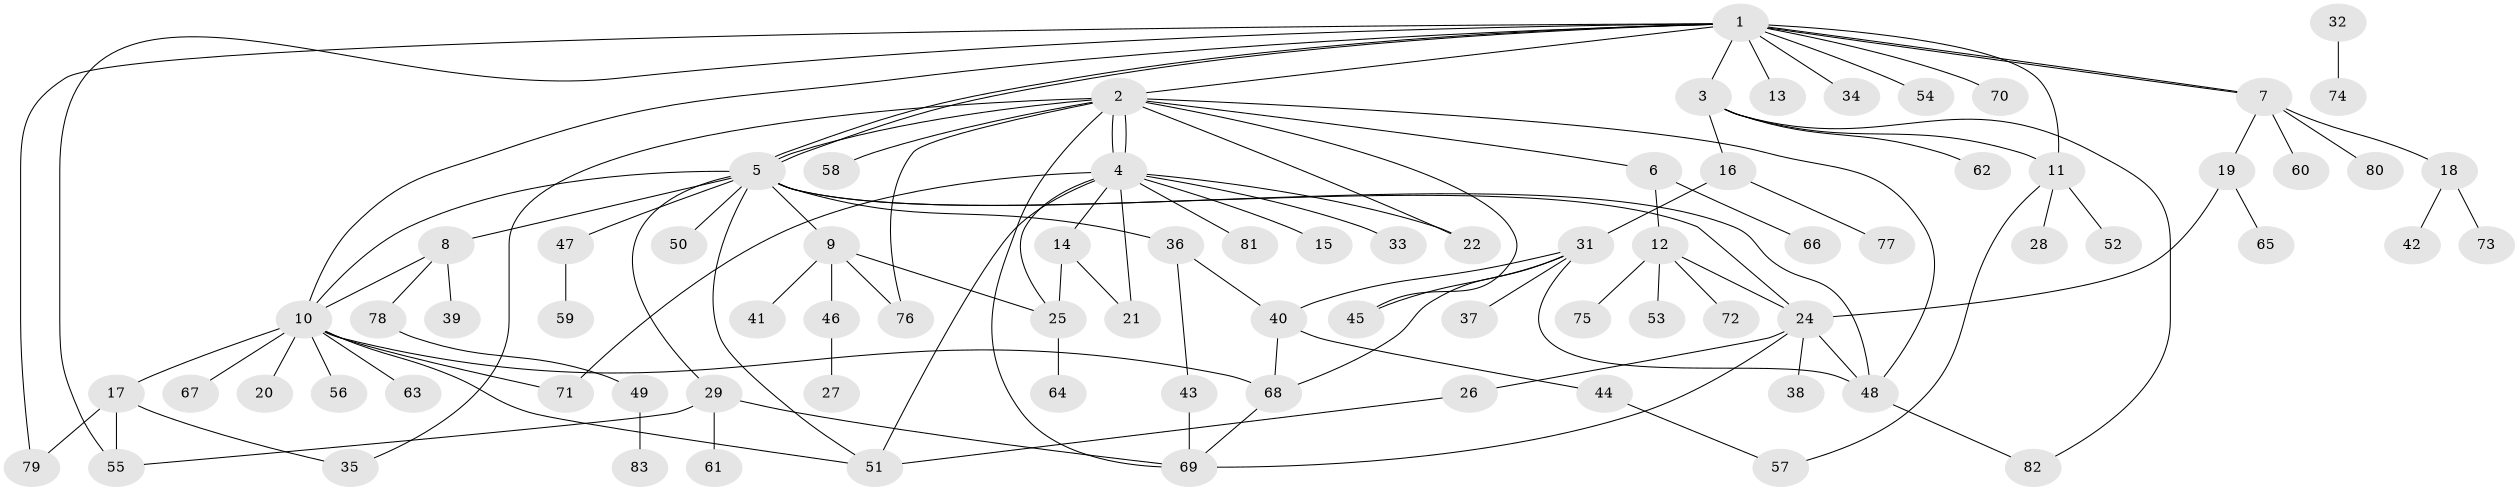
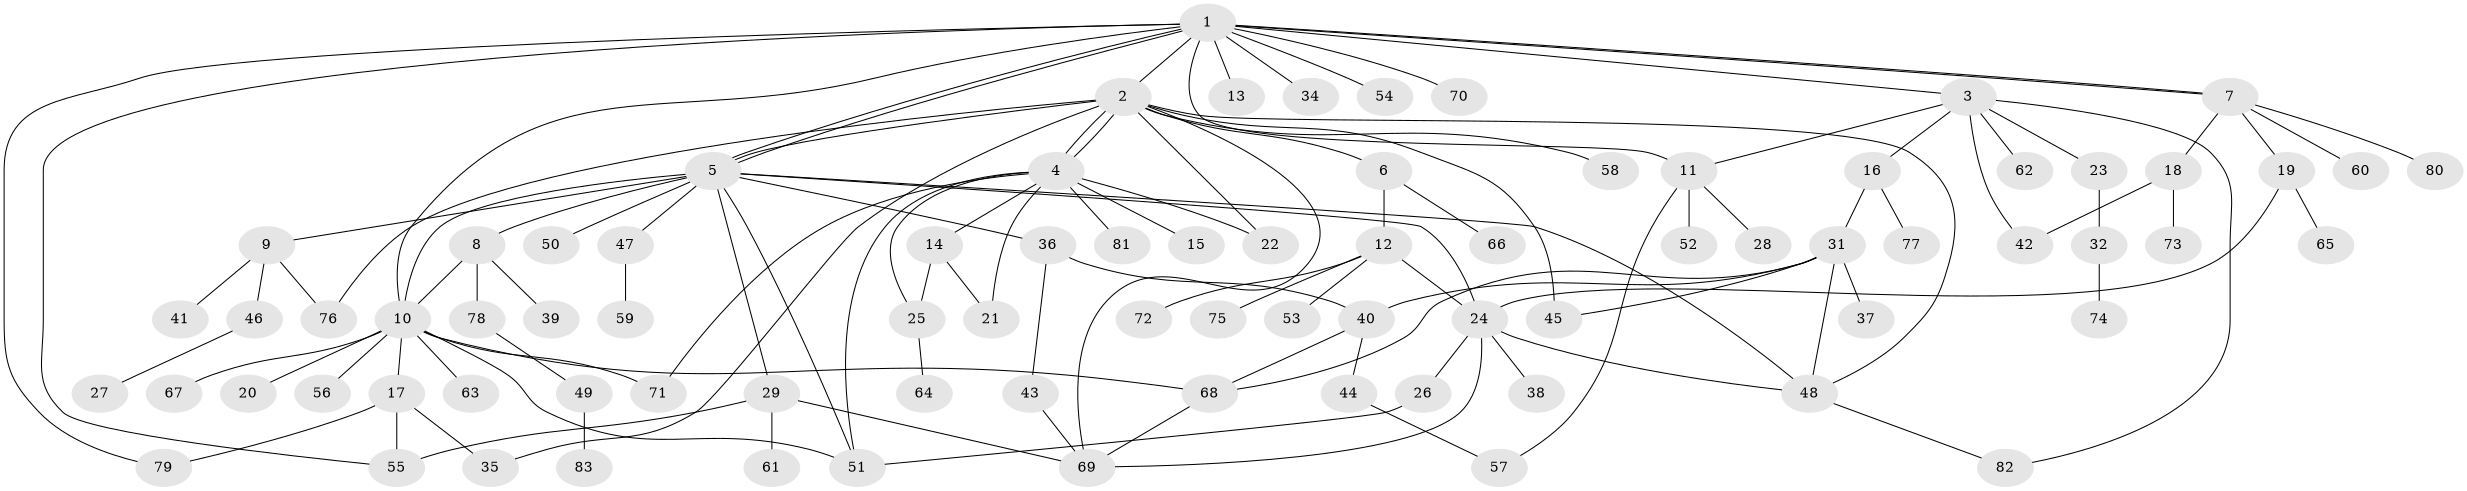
node "23": added
edge "3" -- "42": added
node "33": removed
edge "9" -- "25": removed
